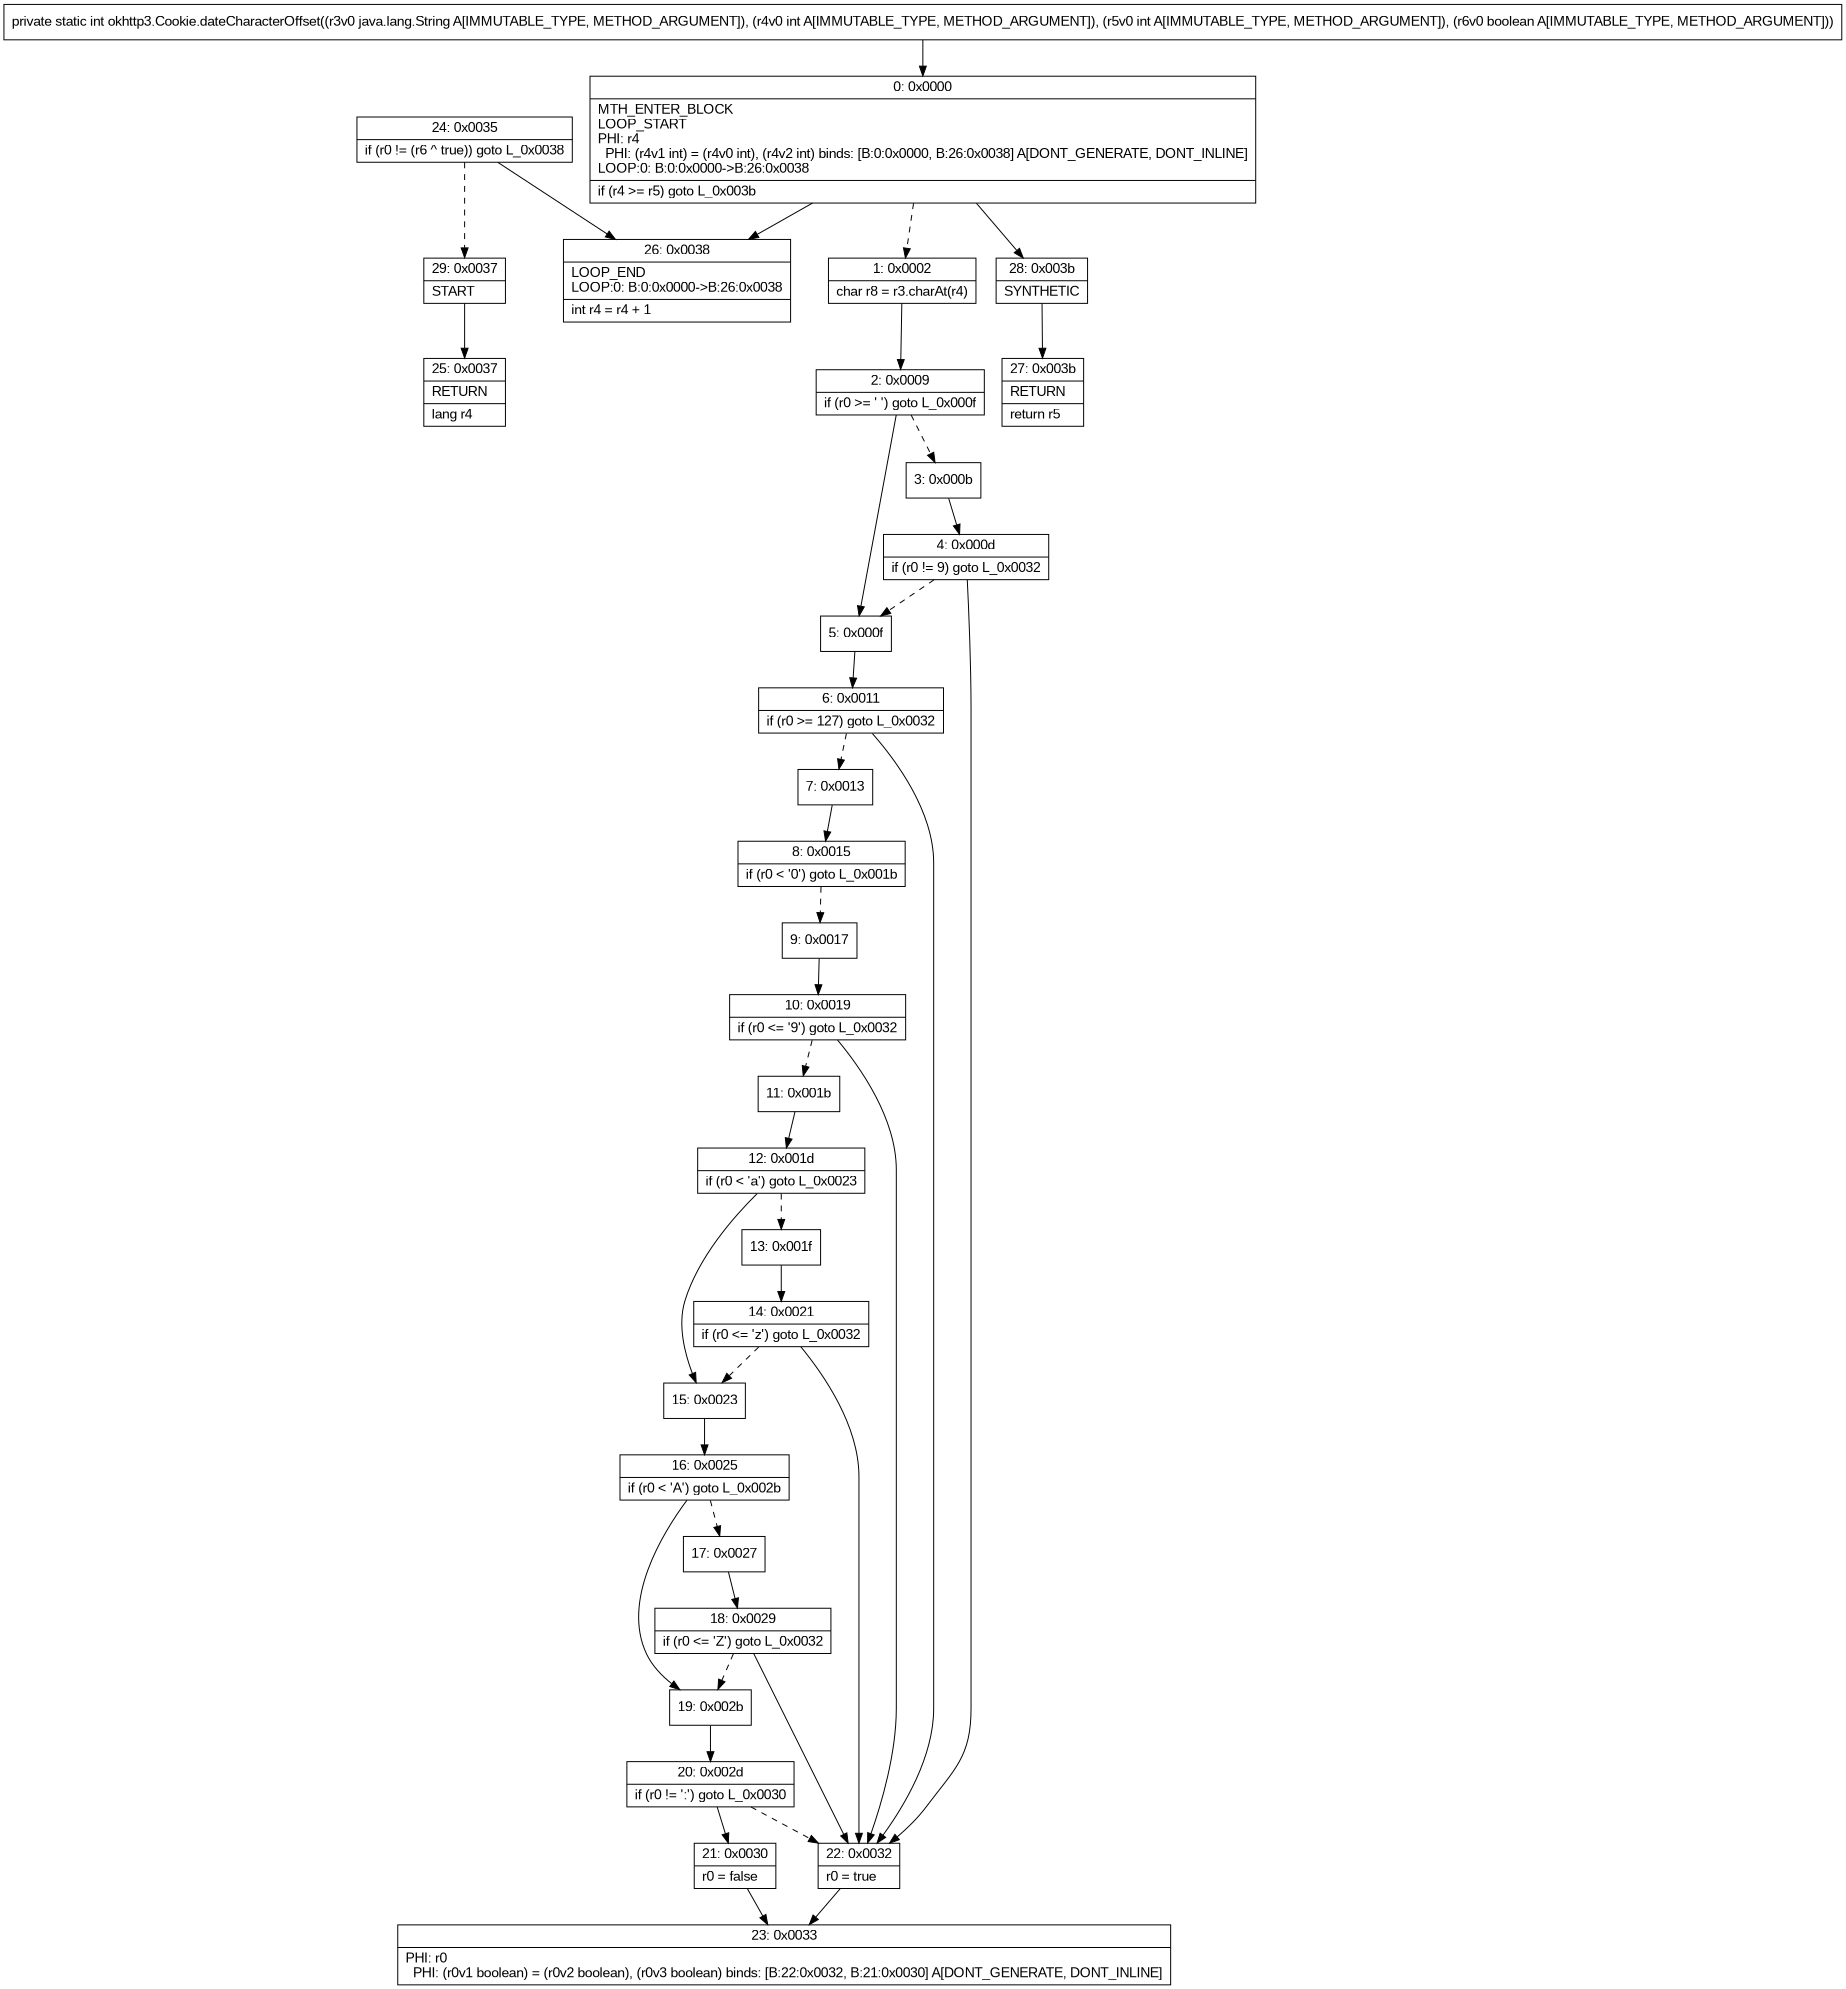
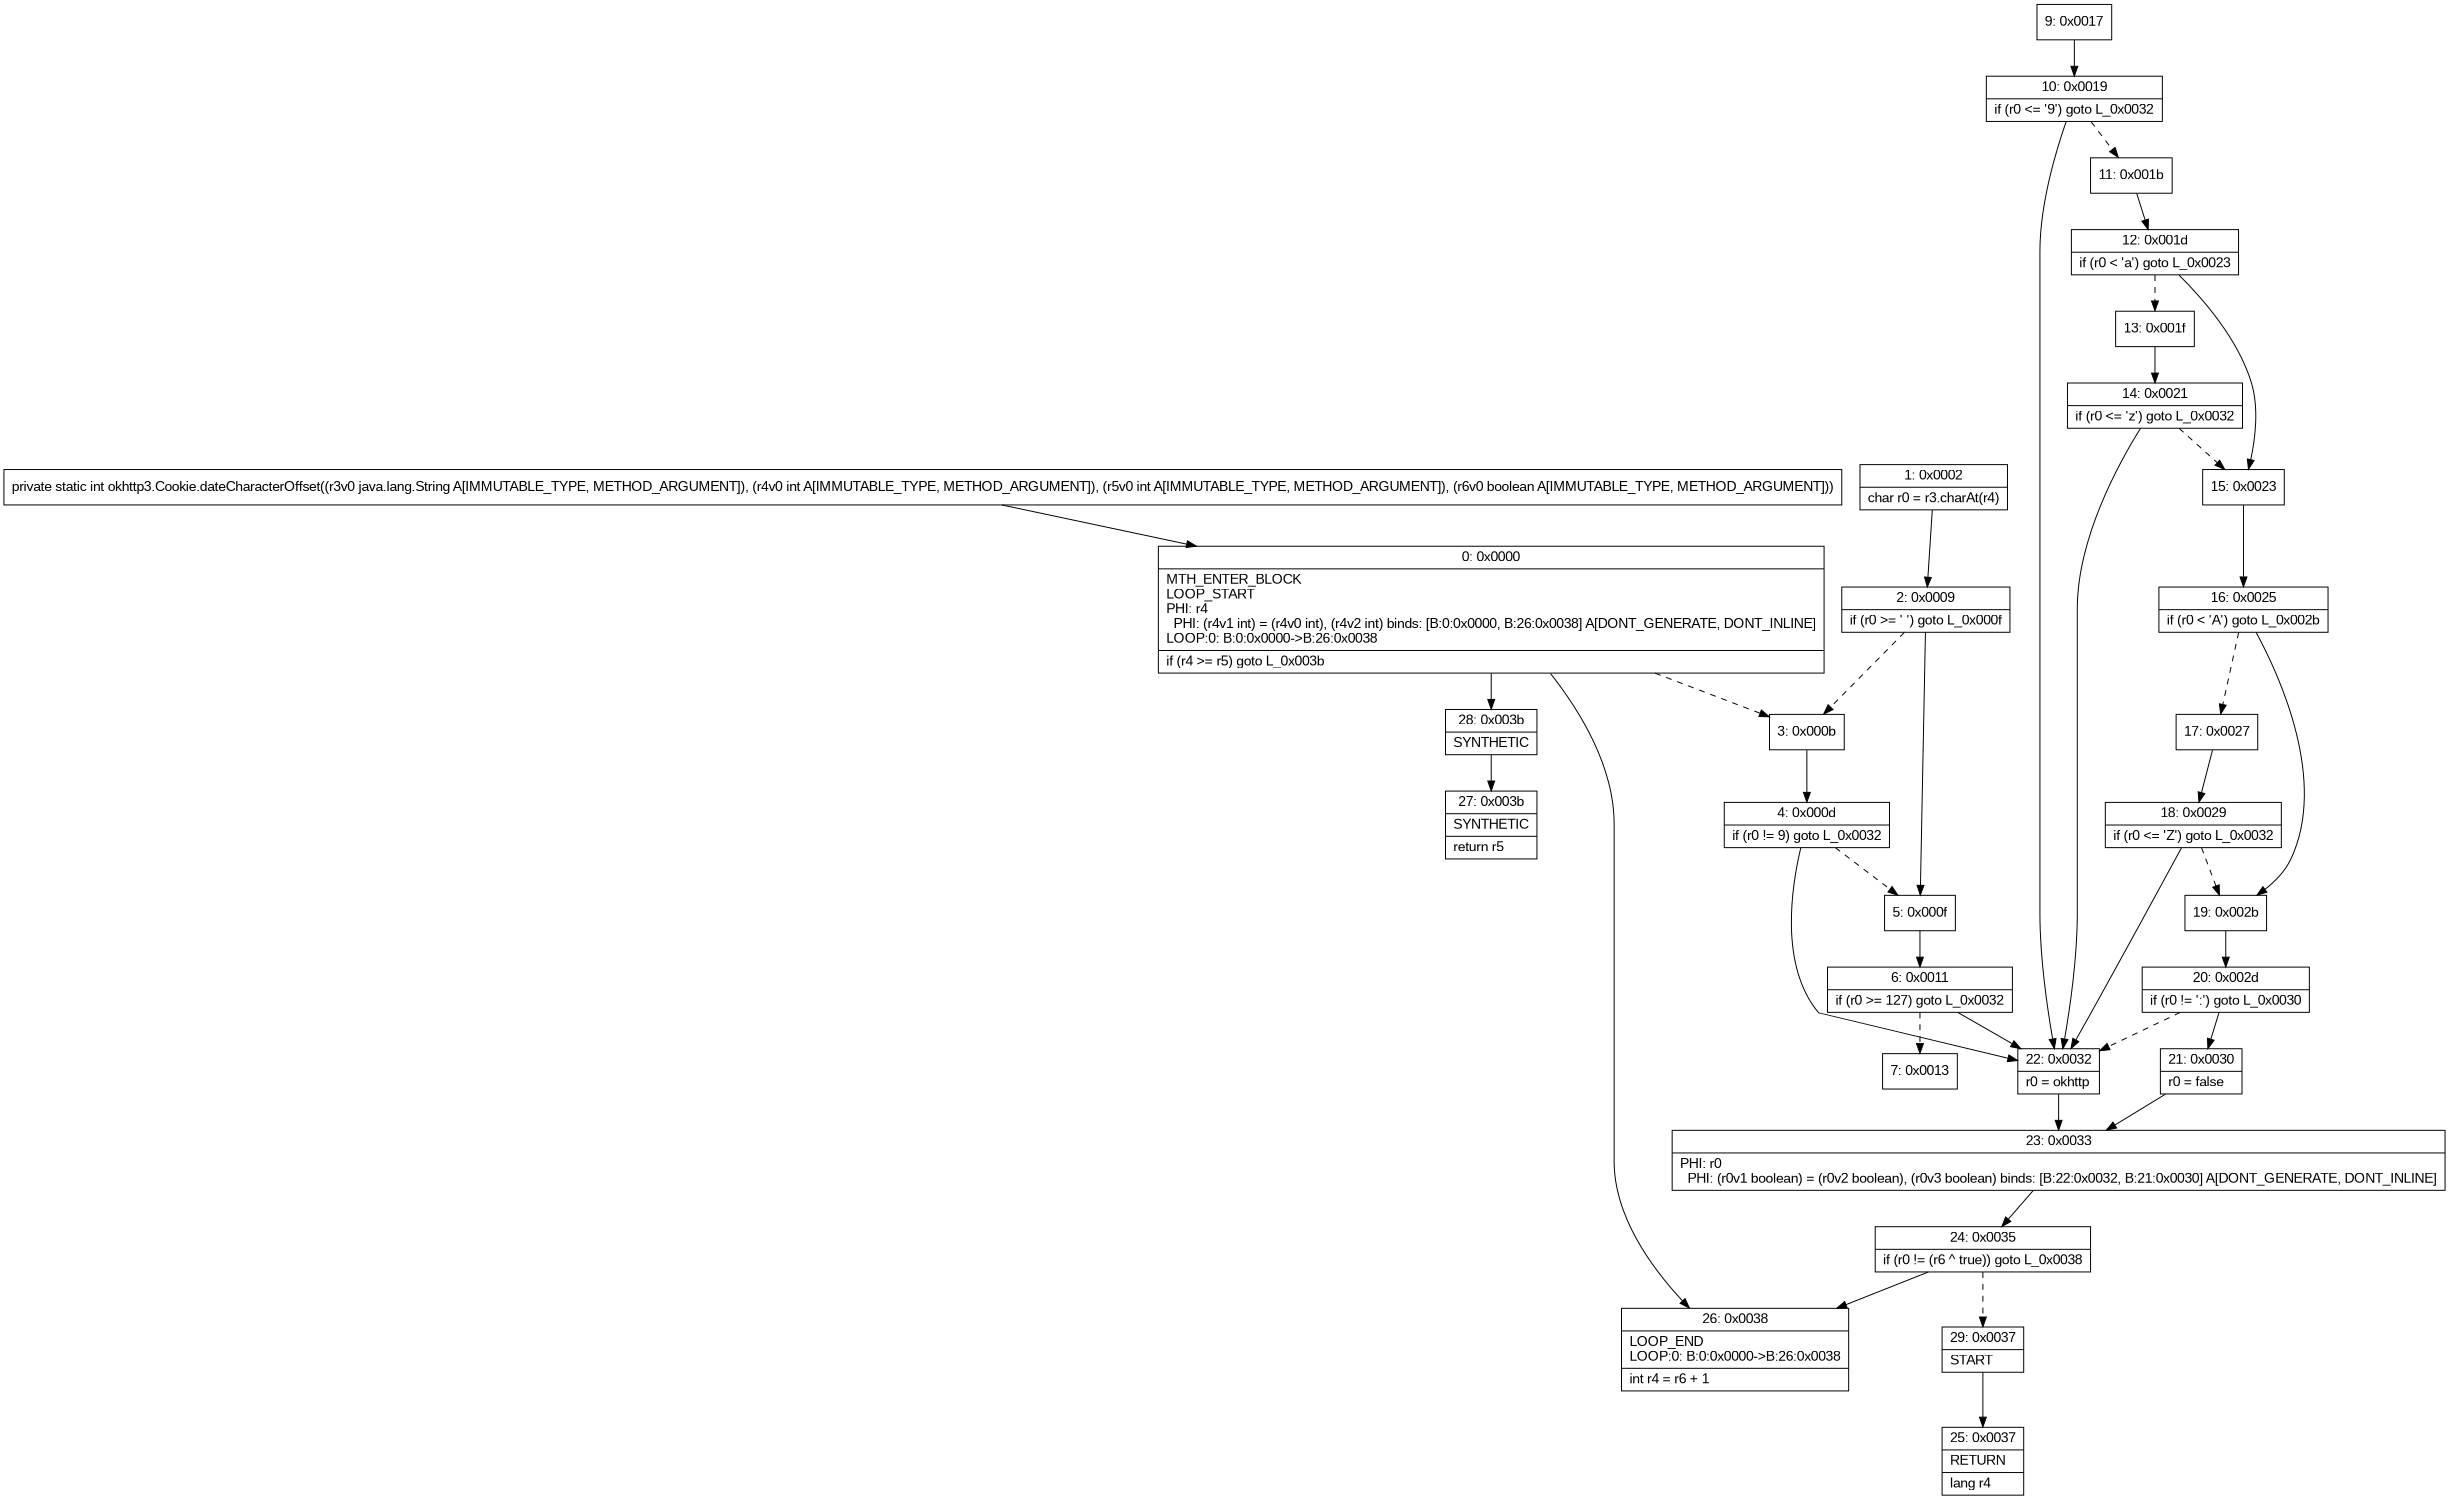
edge "0: 0x0000" -> "1: 0x0002": now "0: 0x0000" -> "3: 0x000b"
node "1: 0x0002": text "char r8 = r3.charAt(r4)" -> "char r0 = r3.charAt(r4)"
node "26: 0x0038": text "int r4 = r4 + 1" -> "int r4 = r6 + 1"
node "27: 0x003b": text "RETURN" -> "SYNTHETIC"
node "8: 0x0015": removed
edge "23: 0x0033" -> "24: 0x0035": added
node "22: 0x0032": text "r0 = true" -> "r0 = okhttp"
